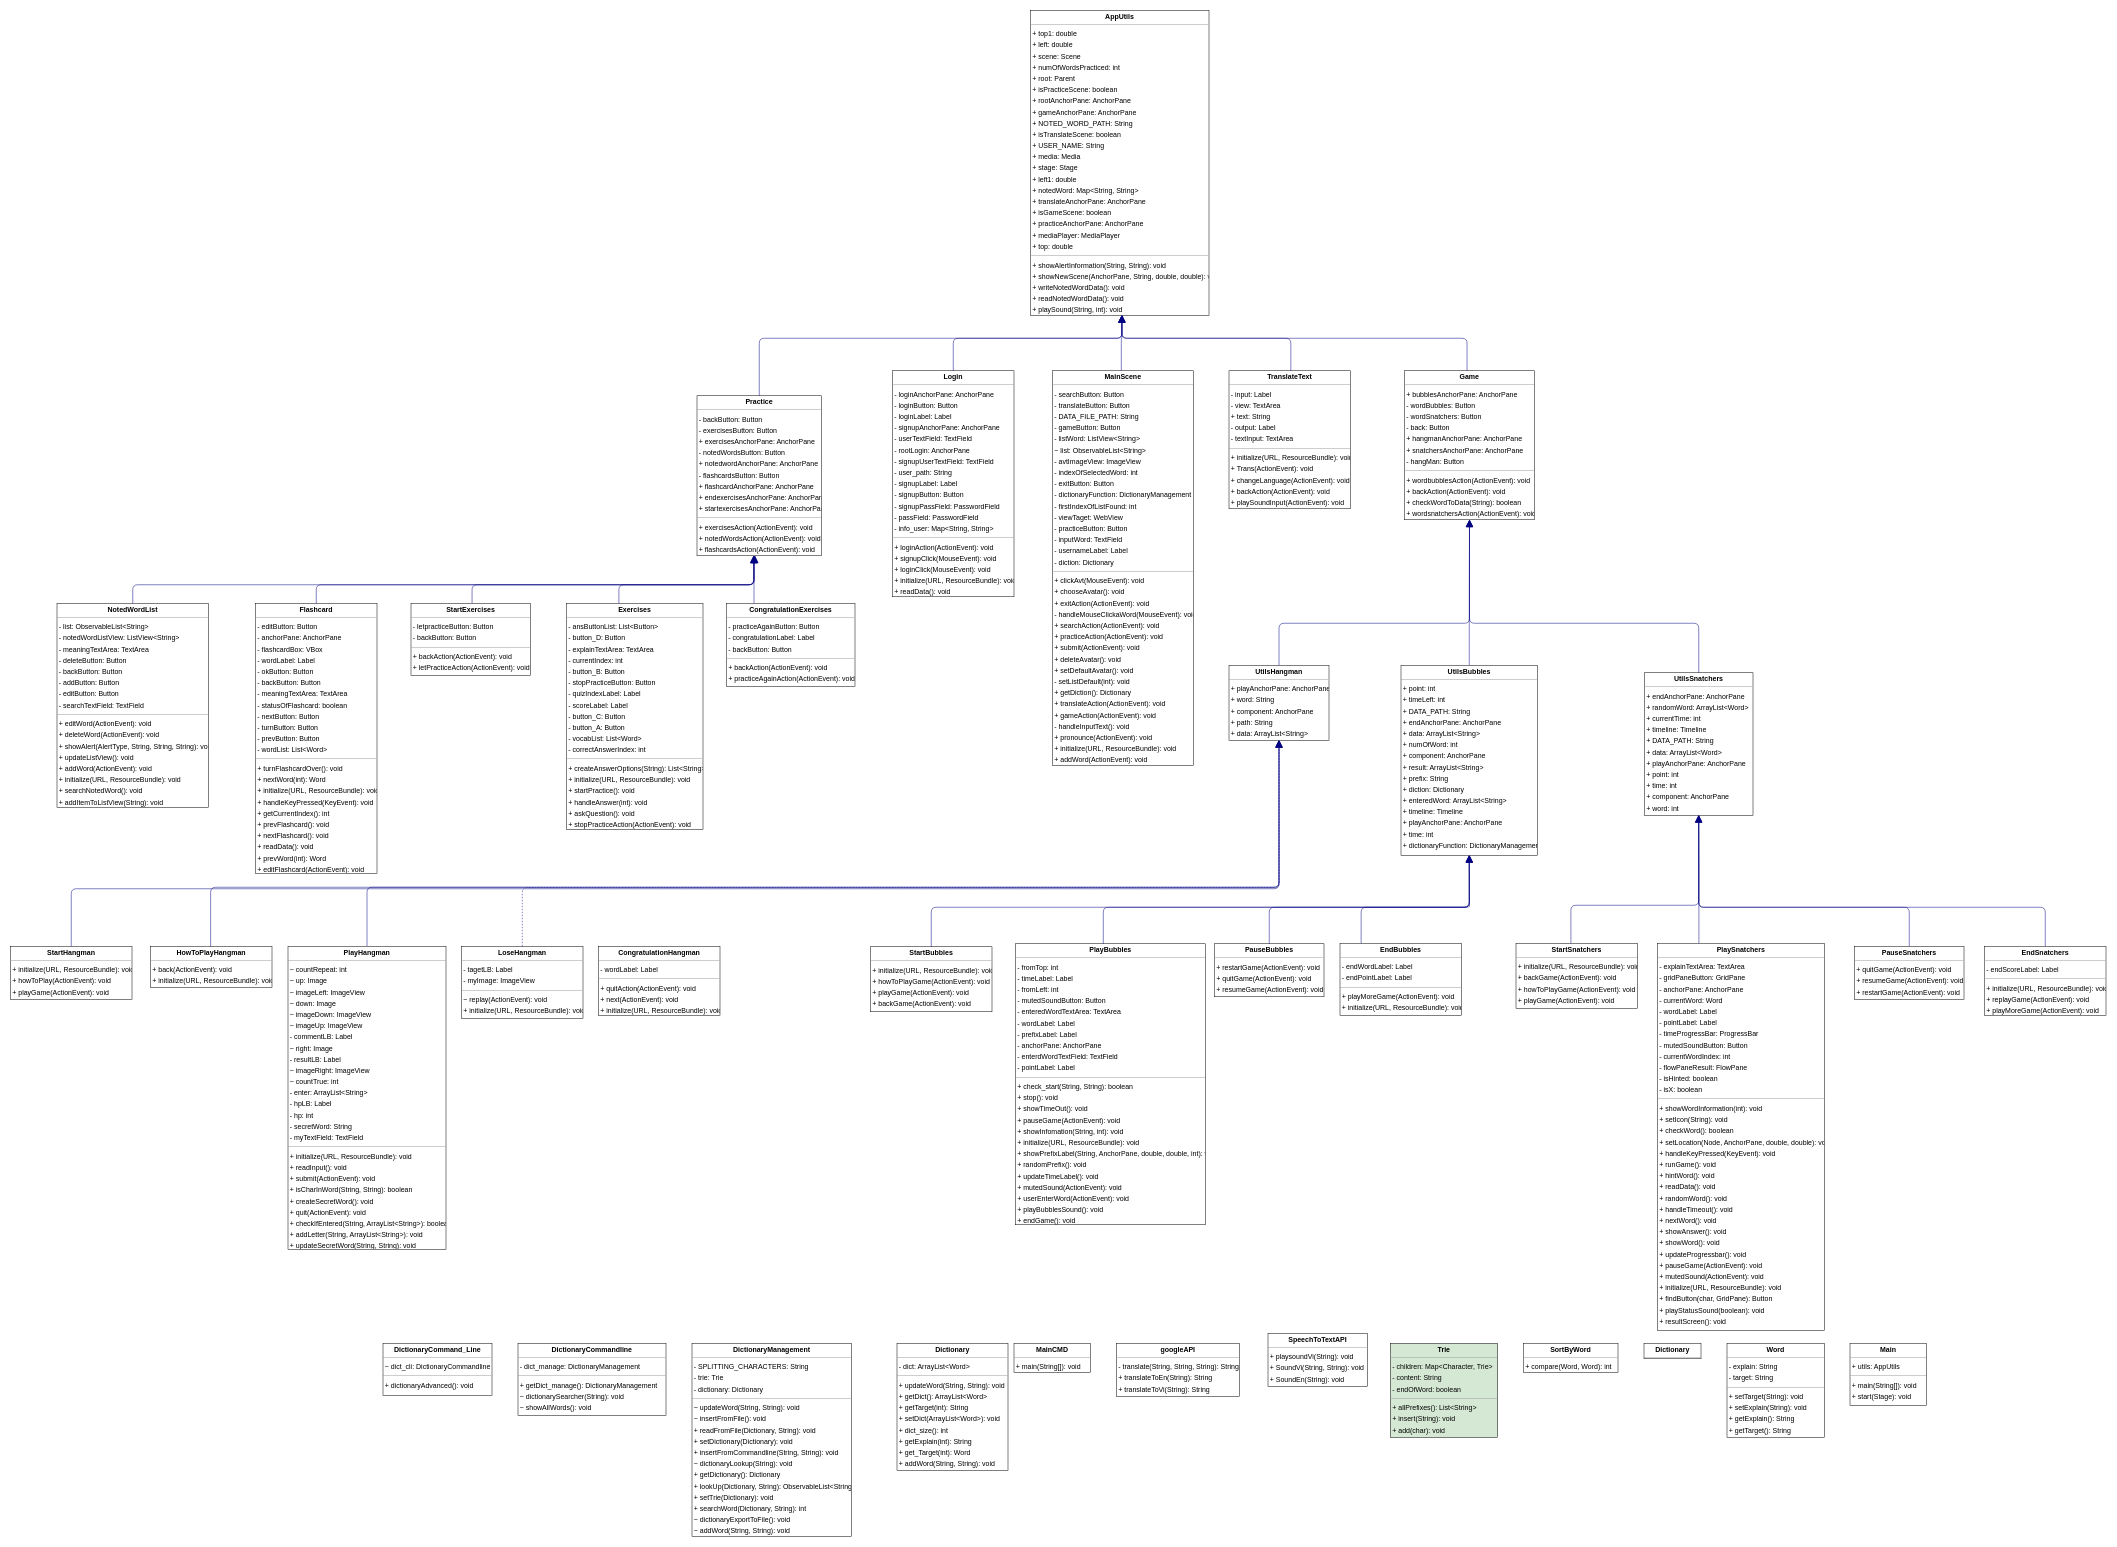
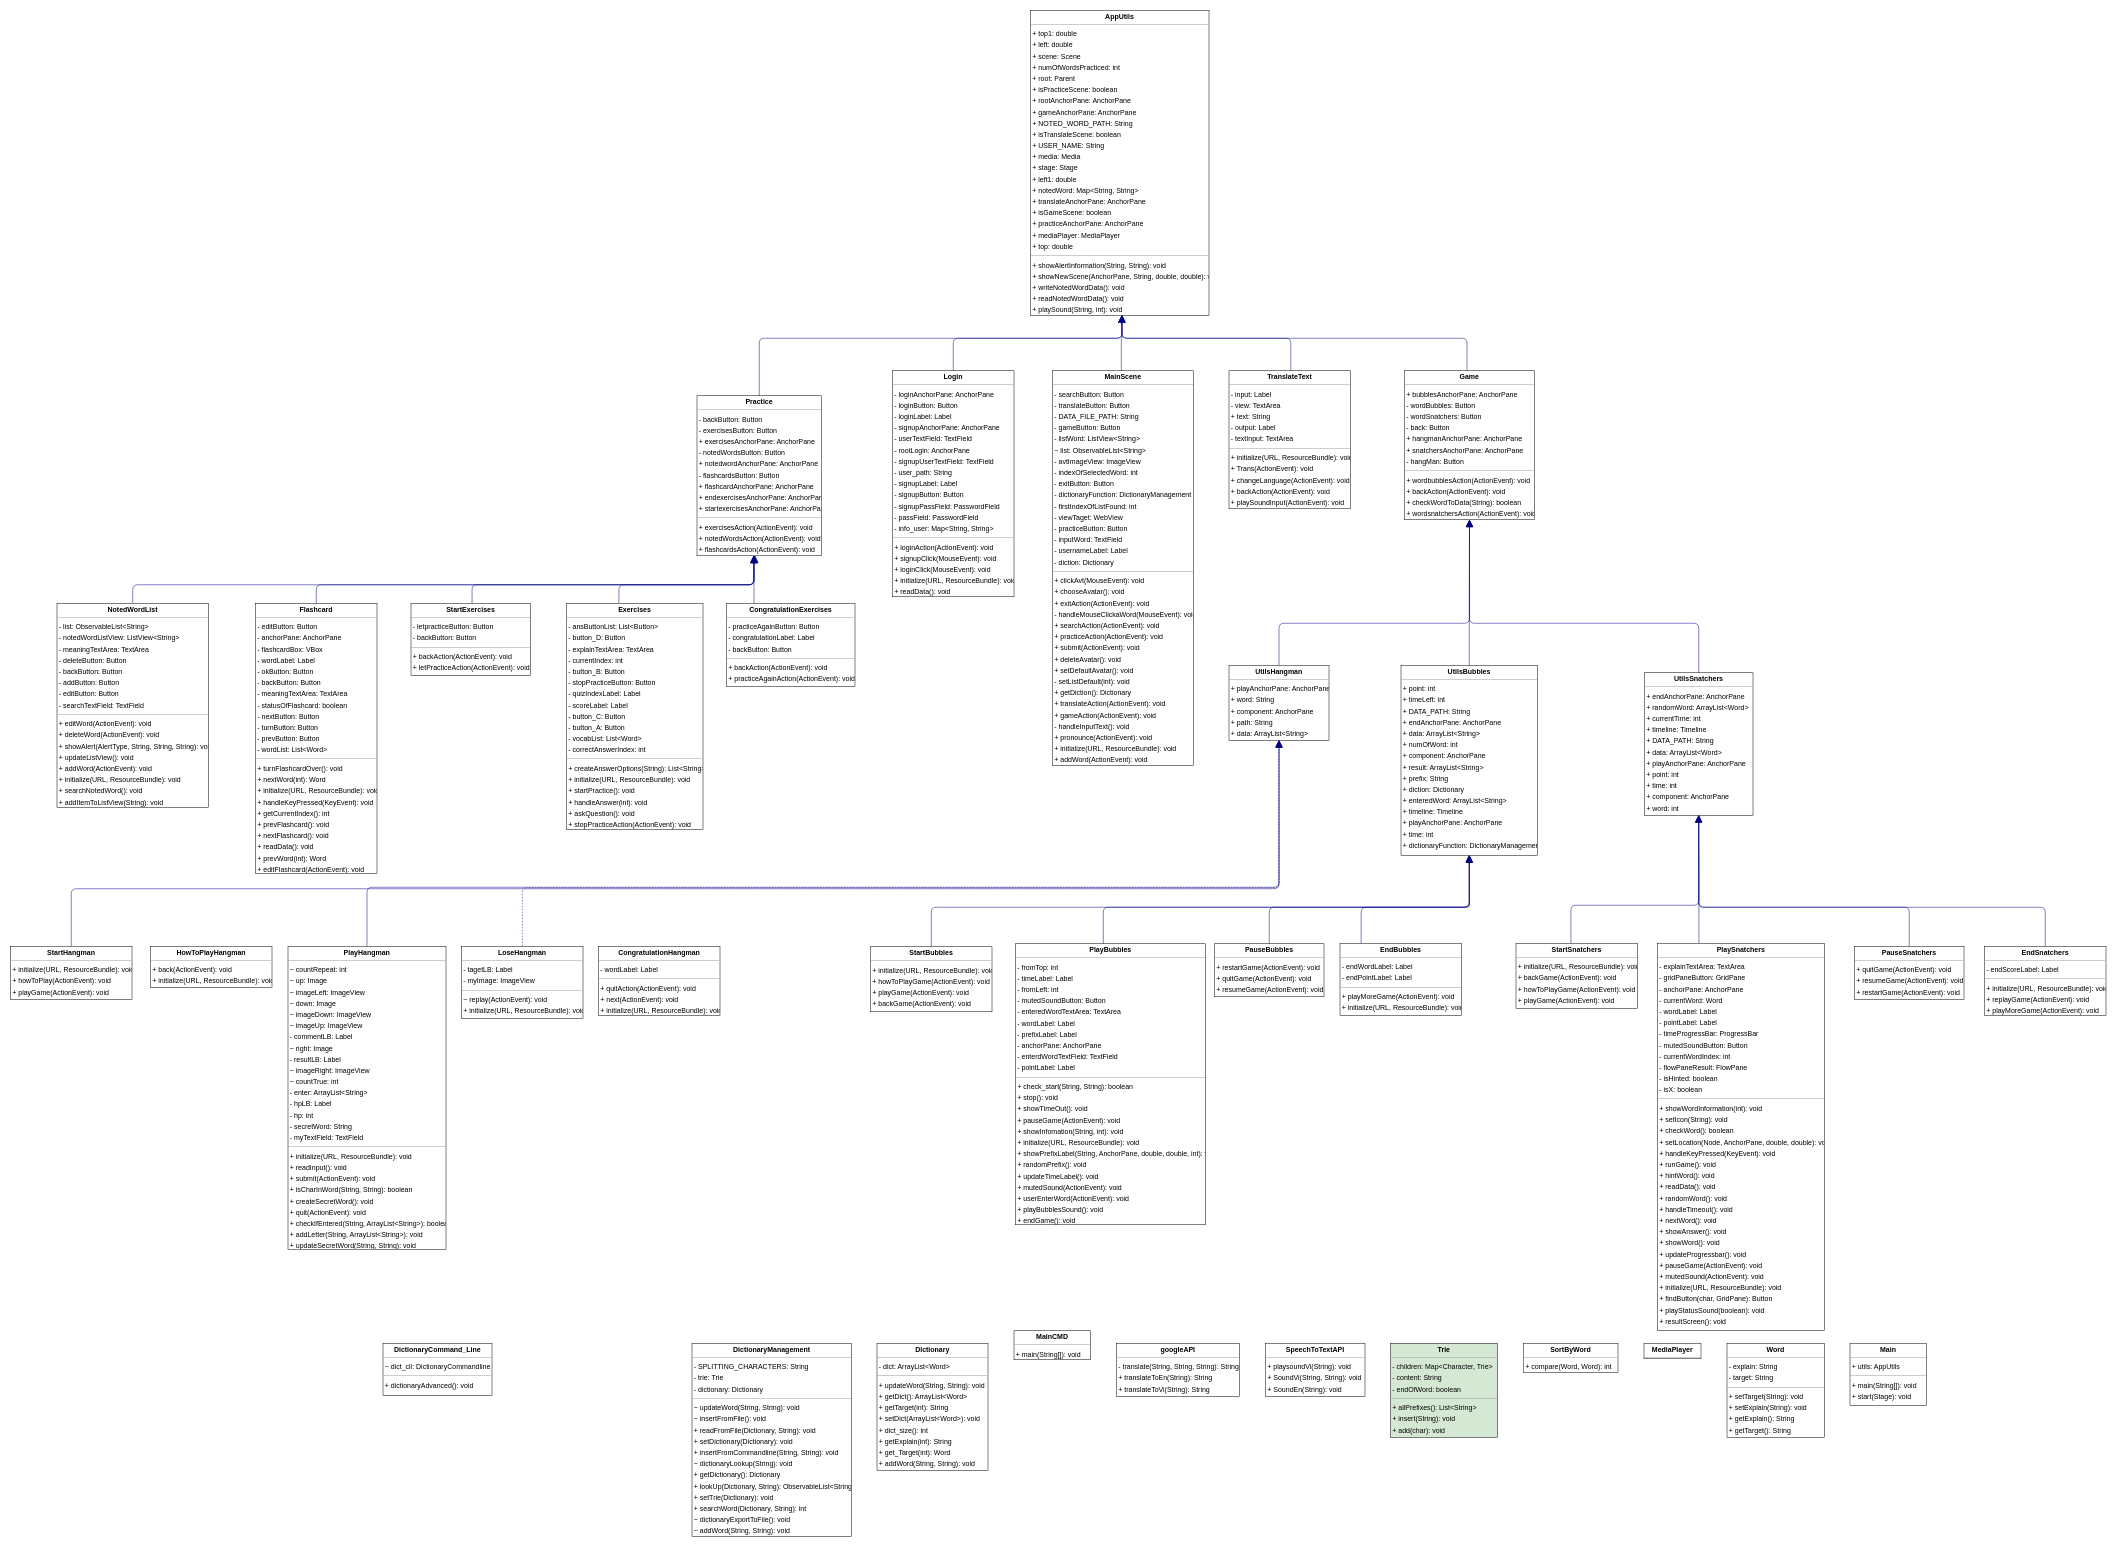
edge "HowToPlayHangman + back(ActionEvent): void + initialize(URL, ResourceBundle): void" -> "UtilsHangman + playAnchorPane: AnchorPane + word: String + component: AnchorPane + path: String + data: ArrayList<String>": removed
node "Dictionary": label "Dictionary" -> "MediaPlayer"
node "MainCMD + main(String[]): void": moved (1052, 1358) -> (1052, 1345)
node "SpeechToTextAPI + playsoundVi(String): void + SoundVi(String, String): void + SoundEn(String): void": moved (1318, 1360) -> (1315, 1370)
node "DictionaryCommandline - dict_manage: DictionaryManagement + getDict_manage(): DictionaryManagement ~ dictionarySearcher(String): void ~ showAllWords(): void + setDict_manage(DictionaryManagement): void": removed
node "Dictionary - dict: ArrayList<Word> + updateWord(String, String): void + getDict(): ArrayList<Word> + getTarget(int): String + setDict(ArrayList<Word>): void + dict_size(): int + getExplain(int): String + get_Target(int): Word + addWord(String, String): void + deleteWord(String): void": moved (952, 1407) -> (932, 1407)
